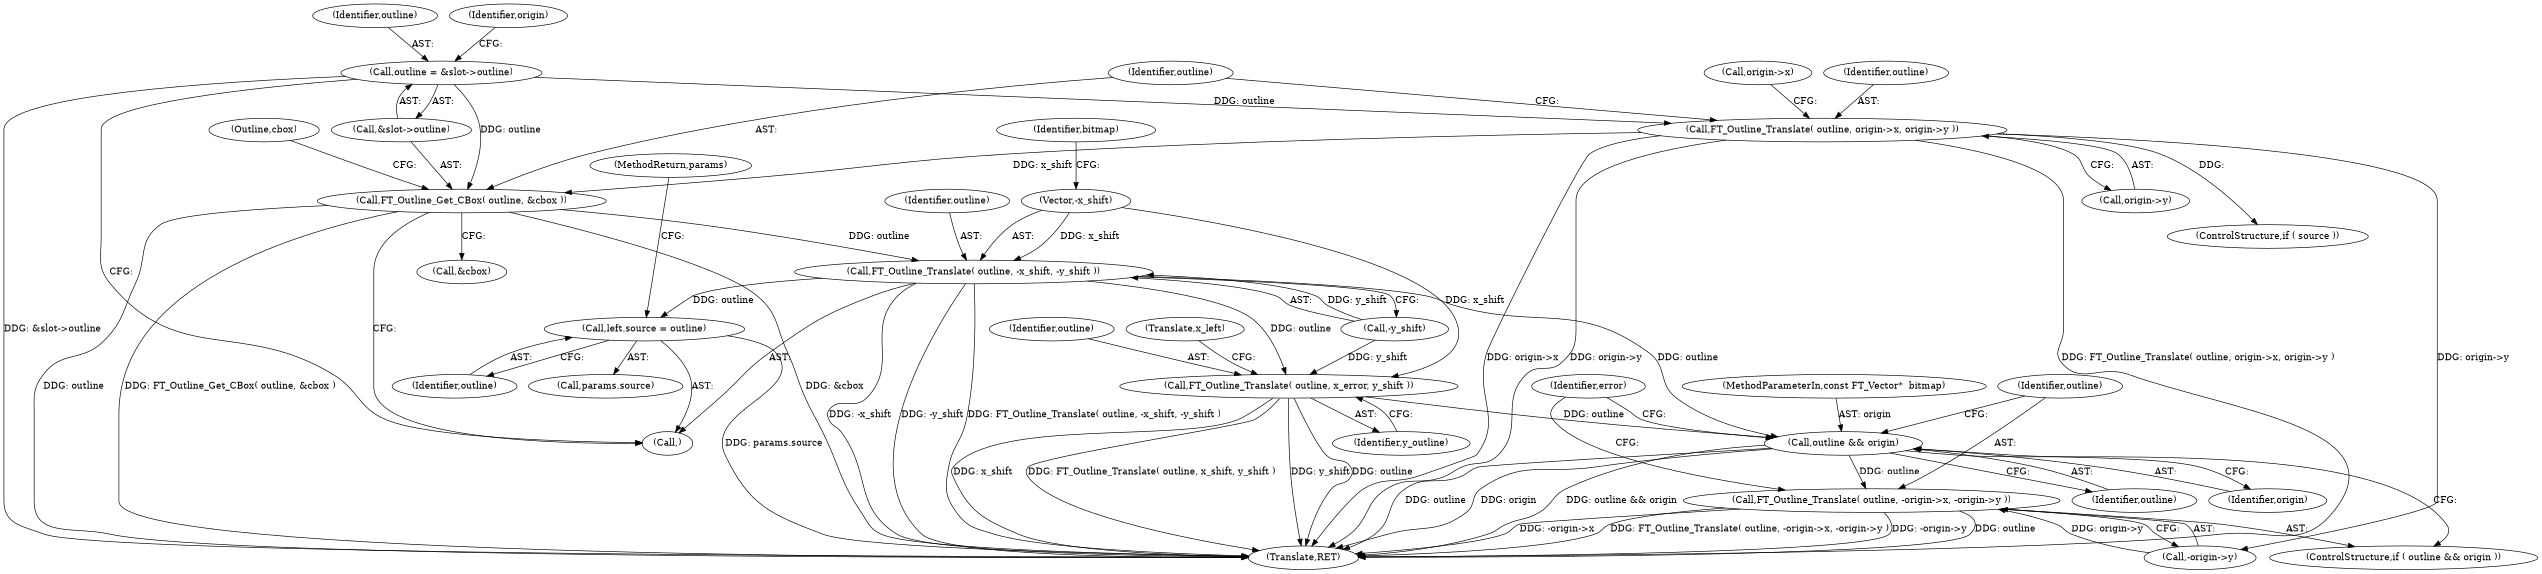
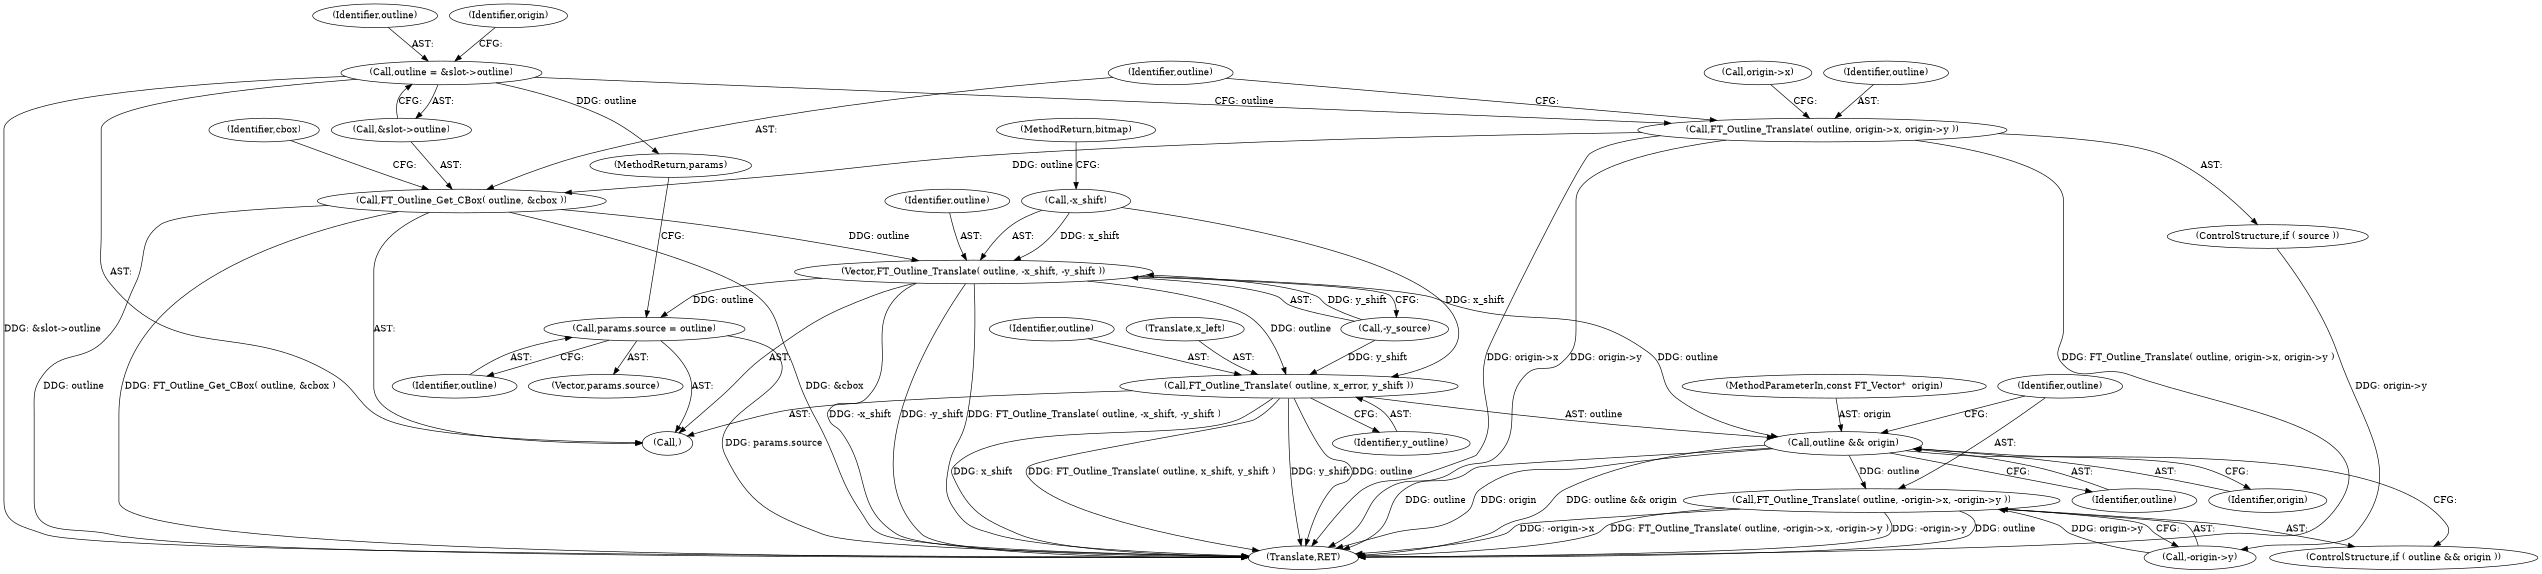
edge "(Call,&slot->outline)" -> "(Call,outline = &slot->outline)": label "AST: " -> "CFG: "
edge "(Call,outline = &slot->outline)" -> "(Call,FT_Outline_Translate( outline, origin->x, origin->y ))": label "DDG: outline" -> "CFG: outline"
node "(Outline,cbox)": label "(Outline,cbox)" -> "(Identifier,cbox)"
node "(Identifier,bitmap)": label "(Identifier,bitmap)" -> "(MethodReturn,bitmap)"
edge "(Call,outline = &slot->outline)" -> "(Call,FT_Outline_Get_CBox( outline, &cbox ))": now "(Call,outline = &slot->outline)" -> "(MethodReturn,params)"
edge "(Call,FT_Outline_Translate( outline, origin->x, origin->y ))" -> "(Call,FT_Outline_Get_CBox( outline, &cbox ))": label "DDG: x_shift" -> "DDG: outline"
edge "(Call,FT_Outline_Translate( outline, origin->x, origin->y ))" -> "(ControlStructure,if ( source ))": label "DDG: " -> "AST: "
node "(Vector,-x_shift)": label "(Vector,-x_shift)" -> "(Call,-x_shift)"
node "(Call,origin->y)": removed
edge "(Call,FT_Outline_Translate( outline, origin->x, origin->y ))" -> "(Call,-origin->y)": now "(ControlStructure,if ( source ))" -> "(Call,-origin->y)"
edge "(Call,outline = &slot->outline)" -> "(Call,)": label "CFG: " -> "AST: "
node "(Call,&cbox)": removed
node "(Call,FT_Outline_Translate( outline, -x_shift, -y_shift ))": label "(Call,FT_Outline_Translate( outline, -x_shift, -y_shift ))" -> "(Vector,FT_Outline_Translate( outline, -x_shift, -y_shift ))"
edge "(Call,FT_Outline_Get_CBox( outline, &cbox ))" -> "(Call,)": label "CFG: " -> "AST: "
node "(Call,left.source = outline)": label "(Call,left.source = outline)" -> "(Call,params.source = outline)"
node "(Call,-y_shift)": label "(Call,-y_shift)" -> "(Call,-y_source)"
edge "(Translate,x_left)" -> "(Call,FT_Outline_Translate( outline, x_error, y_shift ))": label "CFG: " -> "AST: "
node "(Call,params.source)": label "(Call,params.source)" -> "(Vector,params.source)"
node "(Identifier,error)": removed
node "(MethodParameterIn,const FT_Vector*  bitmap)": label "(MethodParameterIn,const FT_Vector*  bitmap)" -> "(MethodParameterIn,const FT_Vector*  origin)"
edge "(Call,FT_Outline_Translate( outline, x_error, y_shift ))" -> "(Call,)": added, label "AST:"
edge "(Call,FT_Outline_Translate( outline, x_error, y_shift ))" -> "(Identifier,y_outline)": label "AST: " -> "CFG: "
edge "(Identifier,y_outline)" -> "(Call,FT_Outline_Translate( outline, x_error, y_shift ))": label "CFG: " -> "AST: "
edge "(Call,FT_Outline_Translate( outline, x_error, y_shift ))" -> "(Call,outline && origin)": label "DDG: outline" -> "AST: outline"
